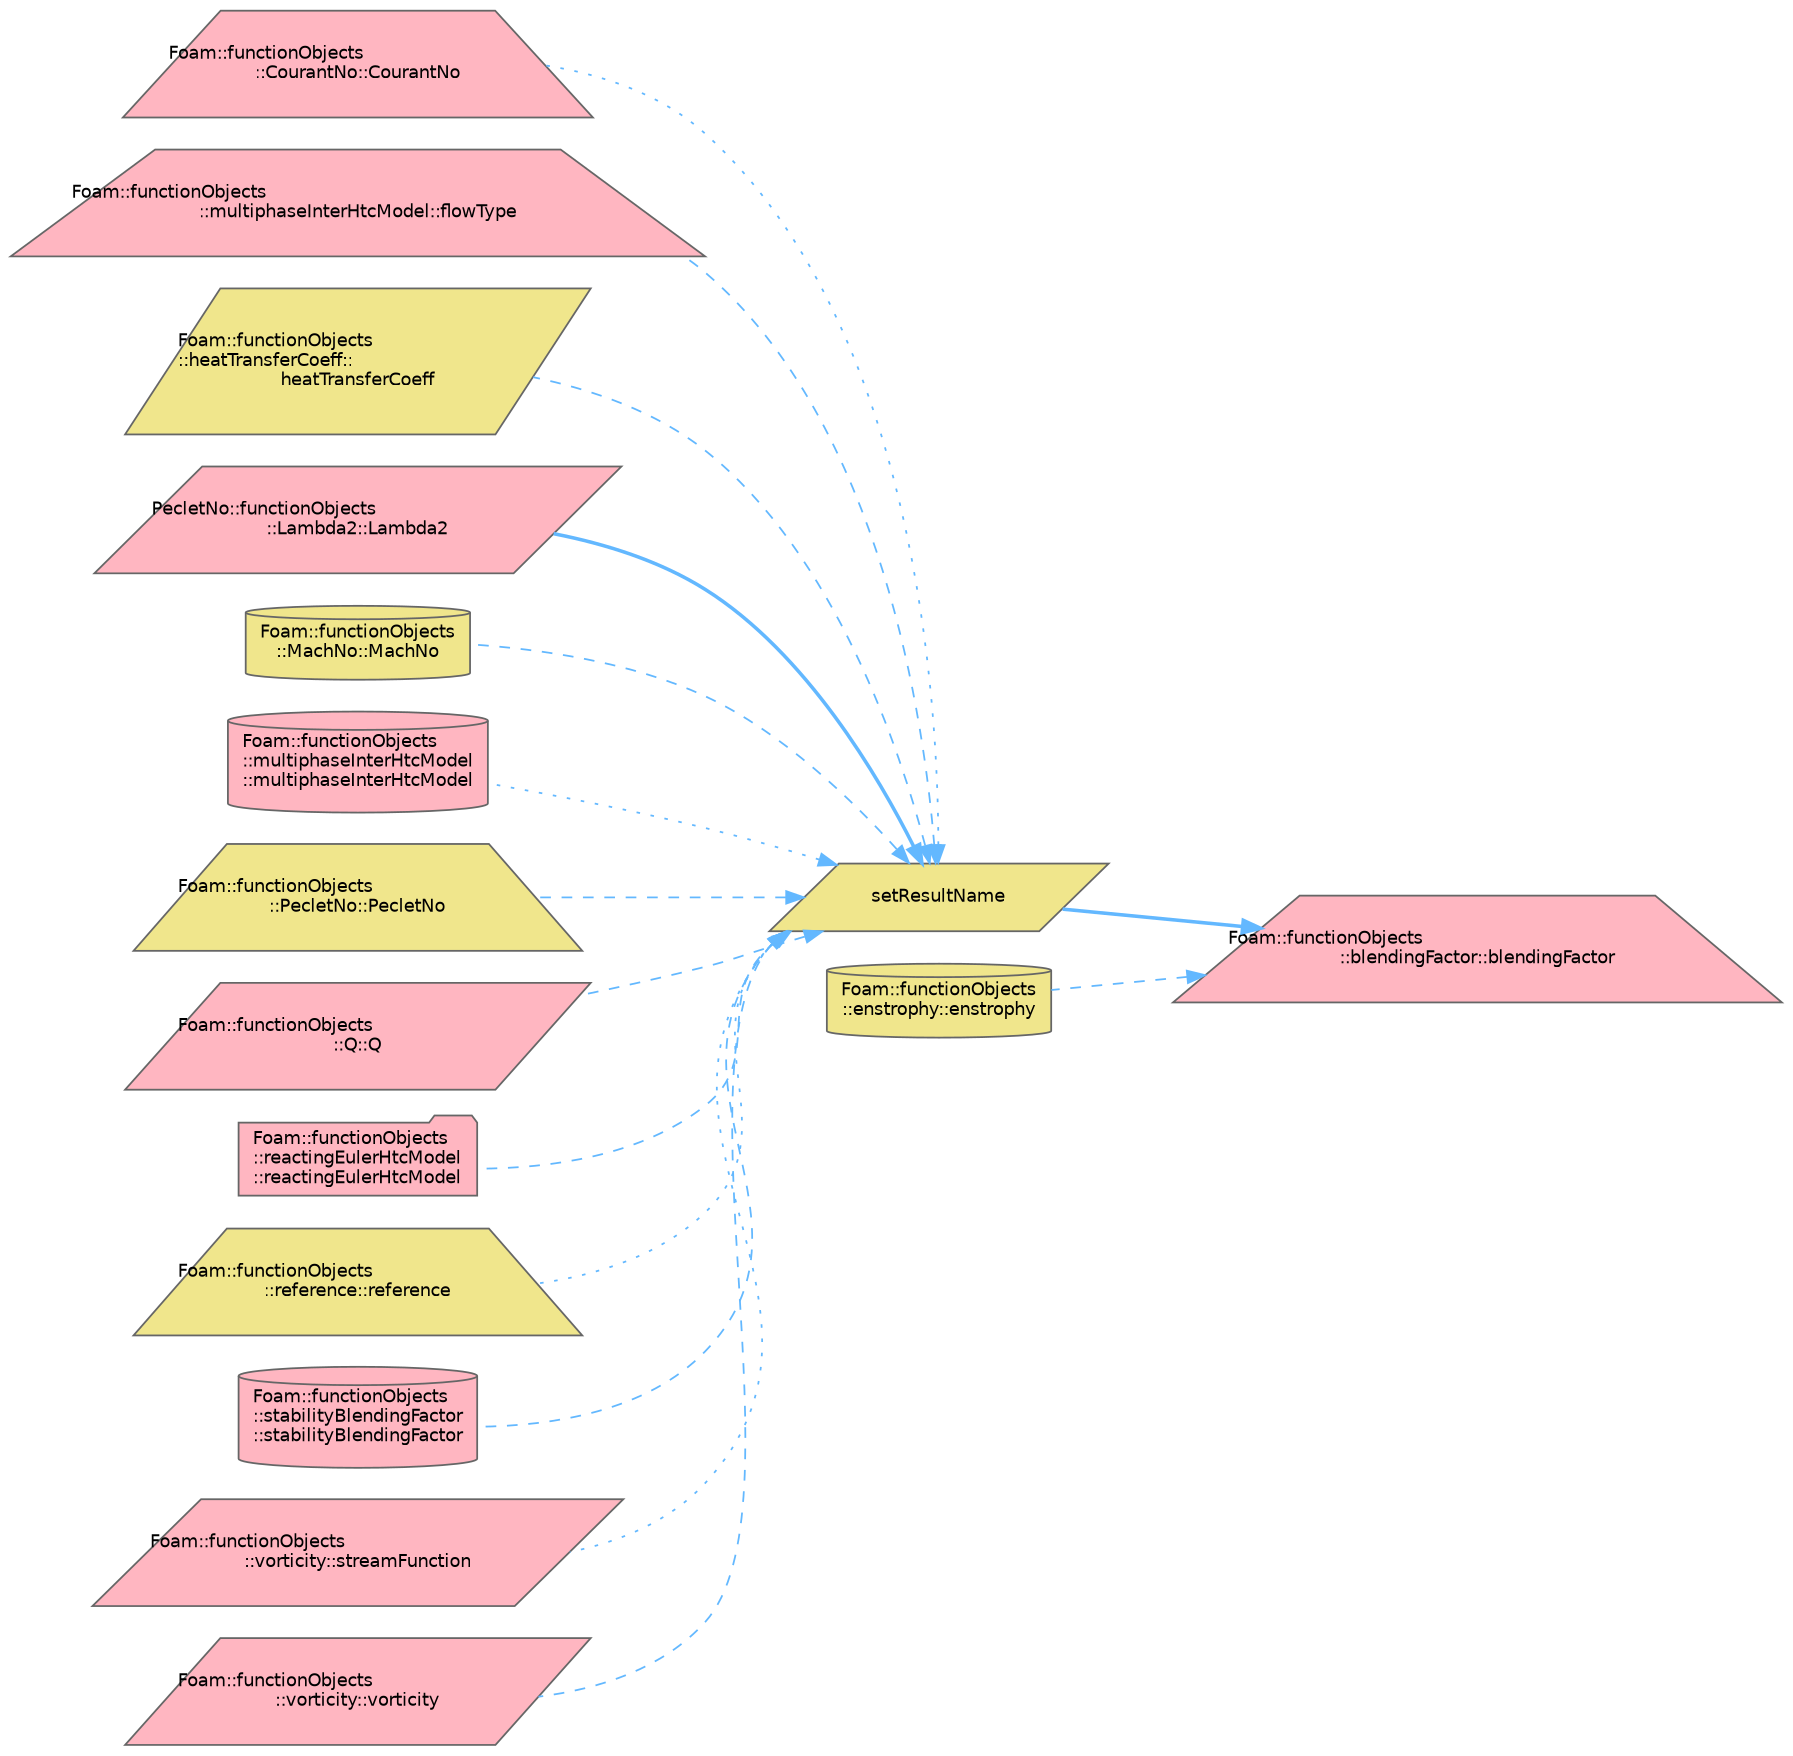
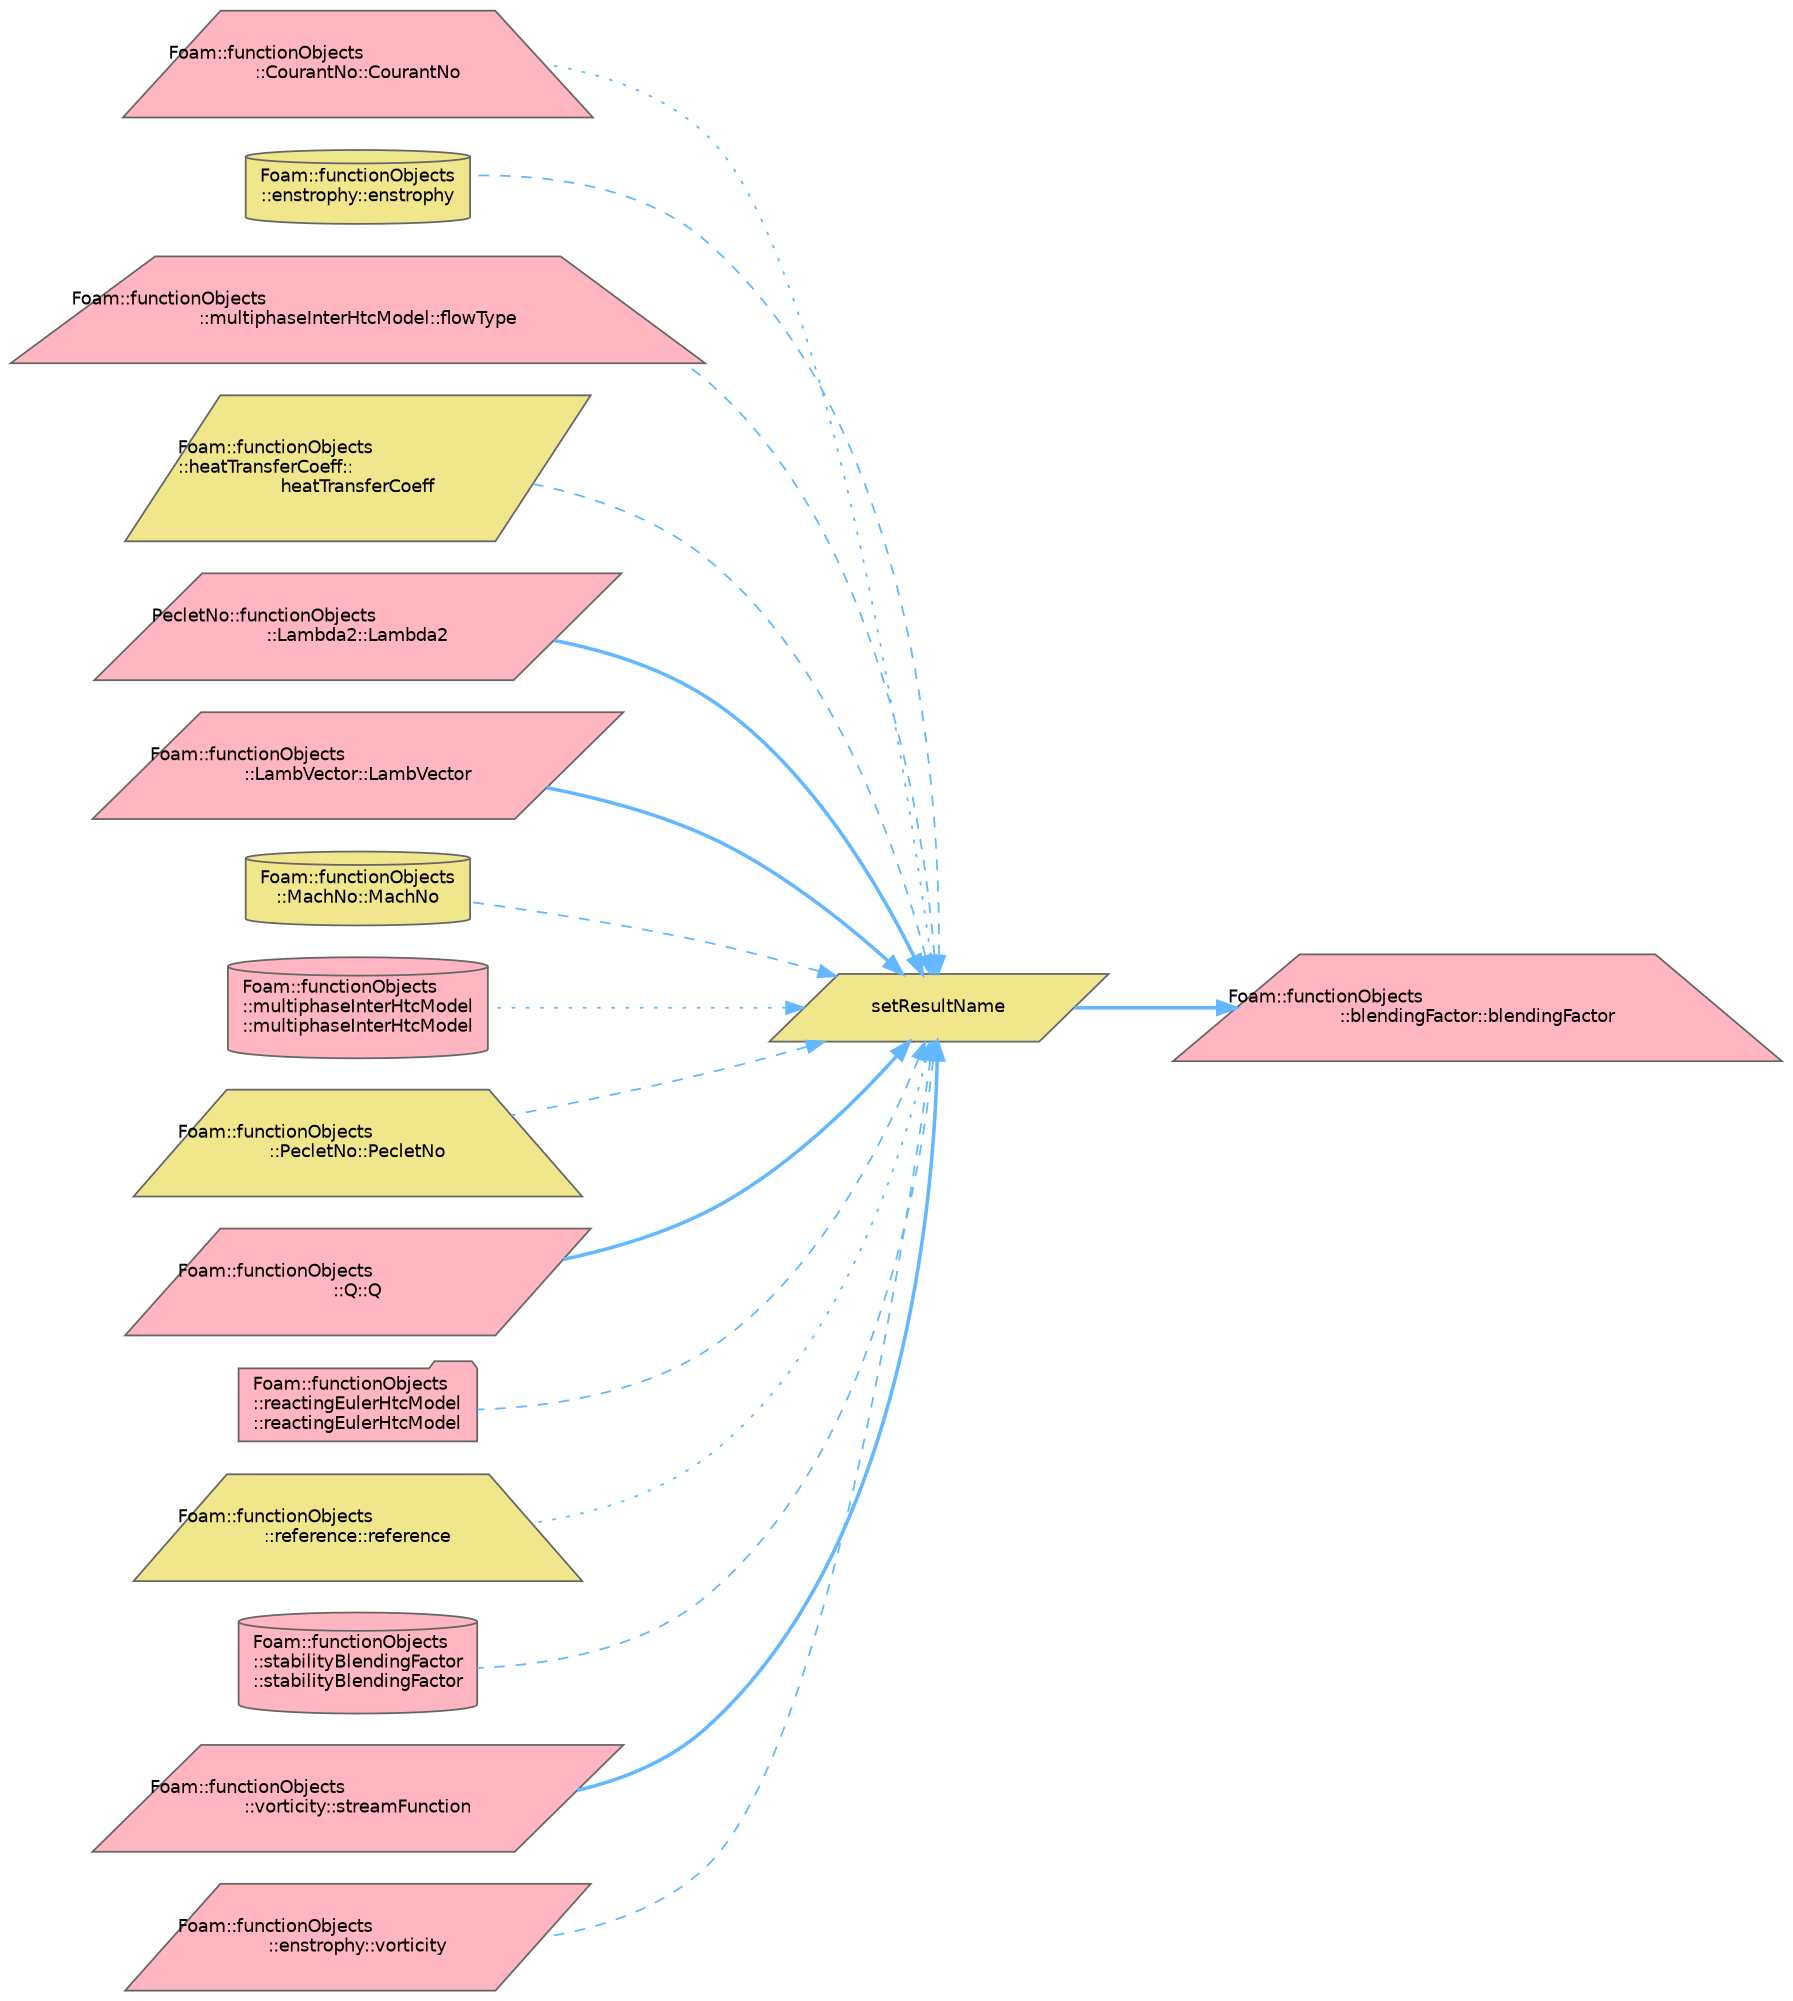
node "Foam::functionObjects ::LambVector::LambVector": added
edge "Foam::functionObjects ::Q::Q" -> "setResultName": style dashed -> bold
edge "Foam::functionObjects ::enstrophy::enstrophy" -> "Foam::functionObjects ::blendingFactor::blendingFactor": now "Foam::functionObjects ::enstrophy::enstrophy" -> "setResultName"
edge "Foam::functionObjects ::vorticity::streamFunction" -> "setResultName": style dotted -> bold
node "Foam::functionObjects ::vorticity::vorticity": label "Foam::functionObjects ::vorticity::vorticity" -> "Foam::functionObjects ::enstrophy::vorticity"
